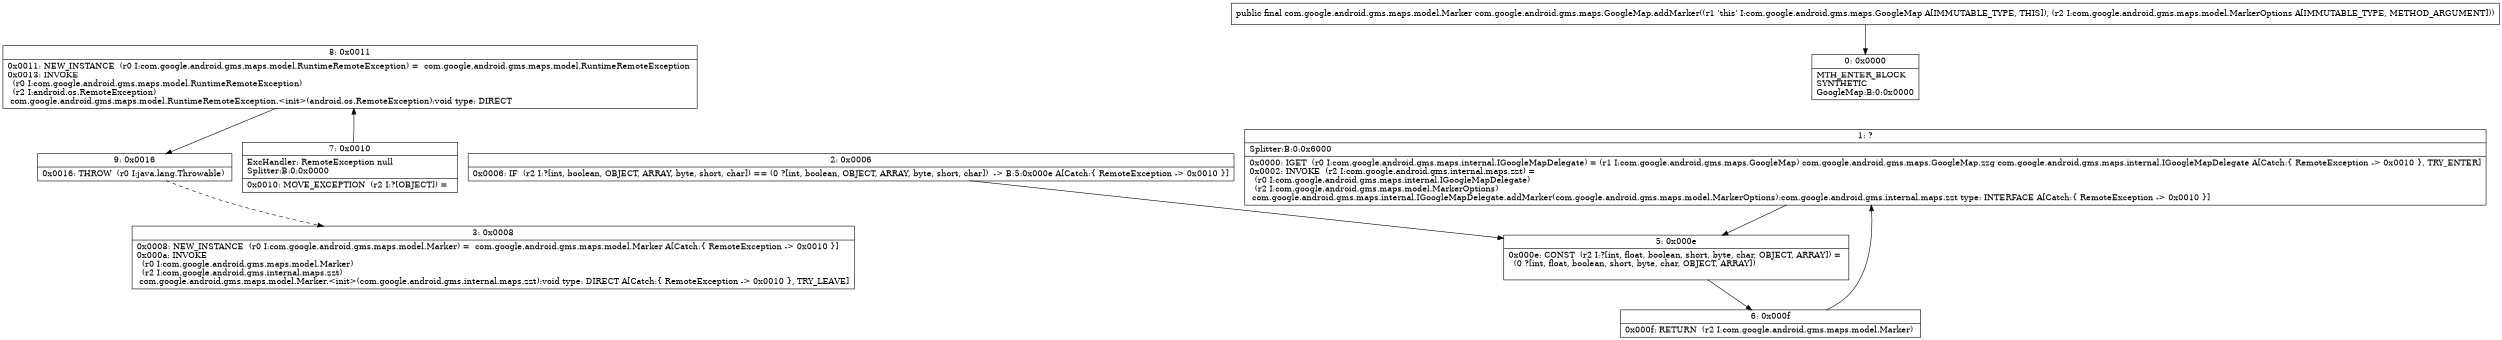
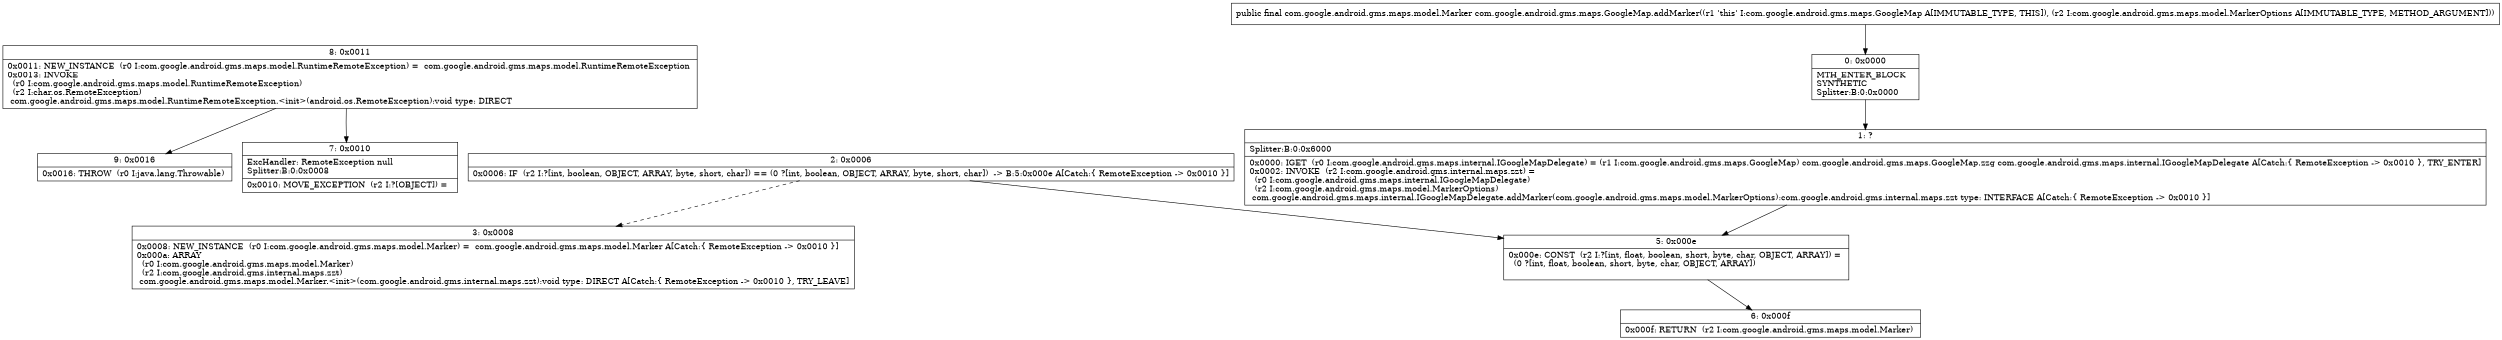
node "8: 0x0011": text "(r2 I:android.os.RemoteException)" -> "(r2 I:char.os.RemoteException)"
node "0: 0x0000": text "GoogleMap:B:0:0x0000" -> "Splitter:B:0:0x0000"
edge "7: 0x0010" -> "8: 0x0011": reversed
node "7: 0x0010": text "Splitter:B:0:0x0000" -> "Splitter:B:0:0x0008"
edge "9: 0x0016" -> "3: 0x0008": now "2: 0x0006" -> "3: 0x0008"
node "3: 0x0008": text "0x000a: INVOKE" -> "0x000a: ARRAY"
edge "6: 0x000f" -> "1: ?": now "0: 0x0000" -> "1: ?"
